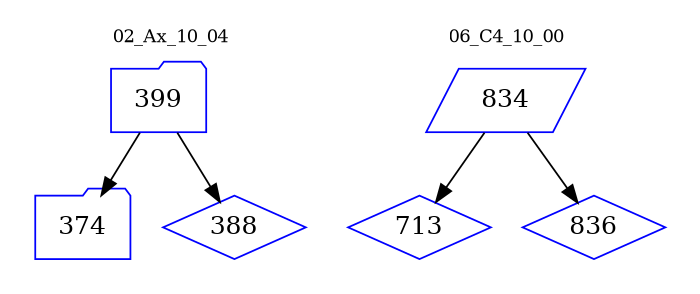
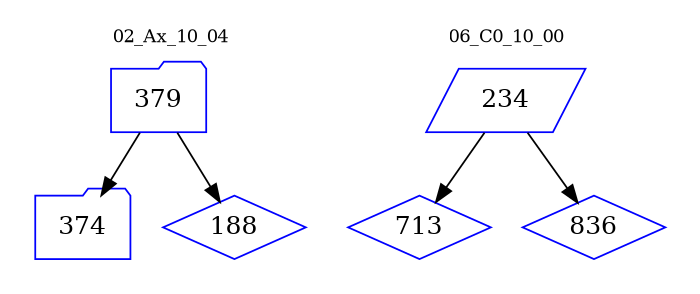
cluster "06_C4_10_00": label "06_C4_10_00" -> "06_C0_10_00"
node "399": label "399" -> "379"
node "834": label "834" -> "234"
node "388": label "388" -> "188"
